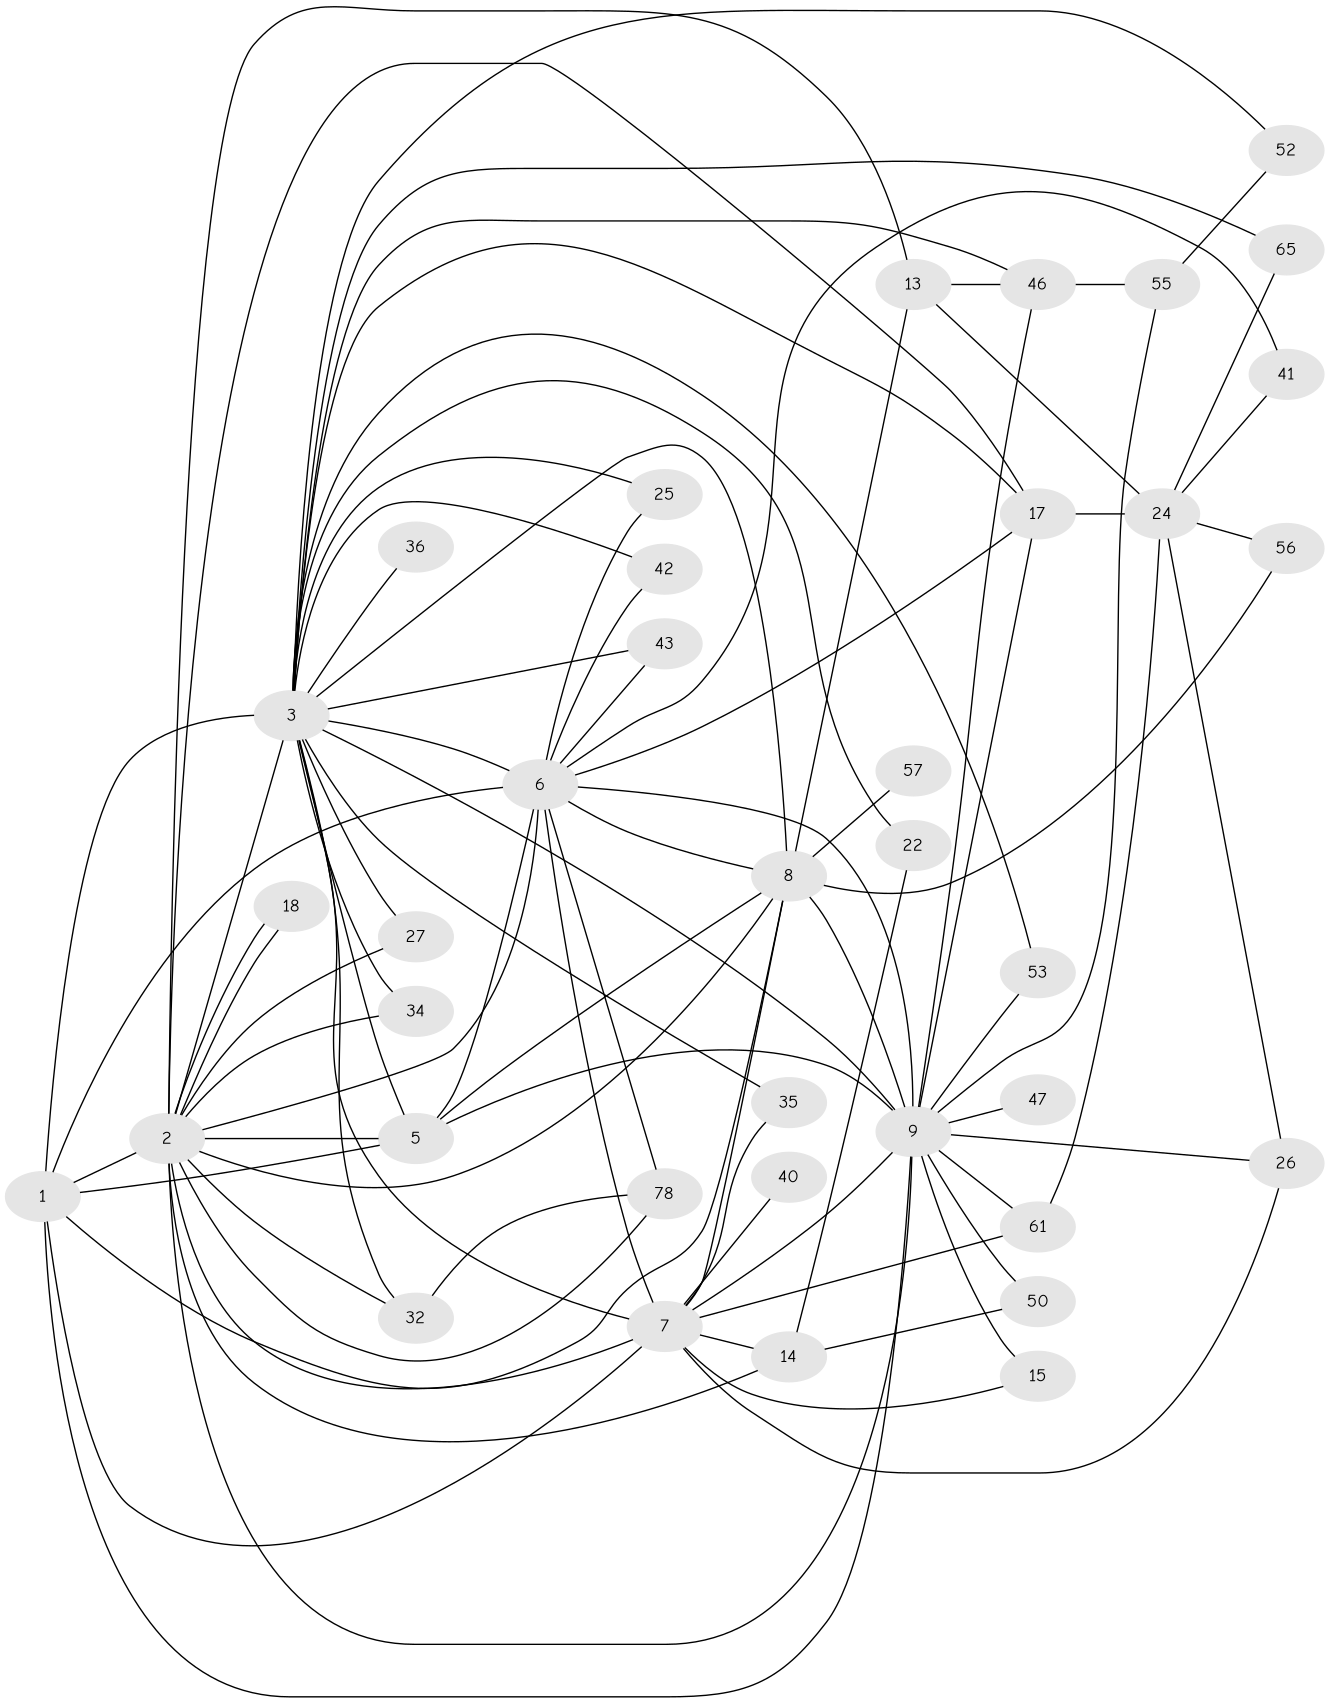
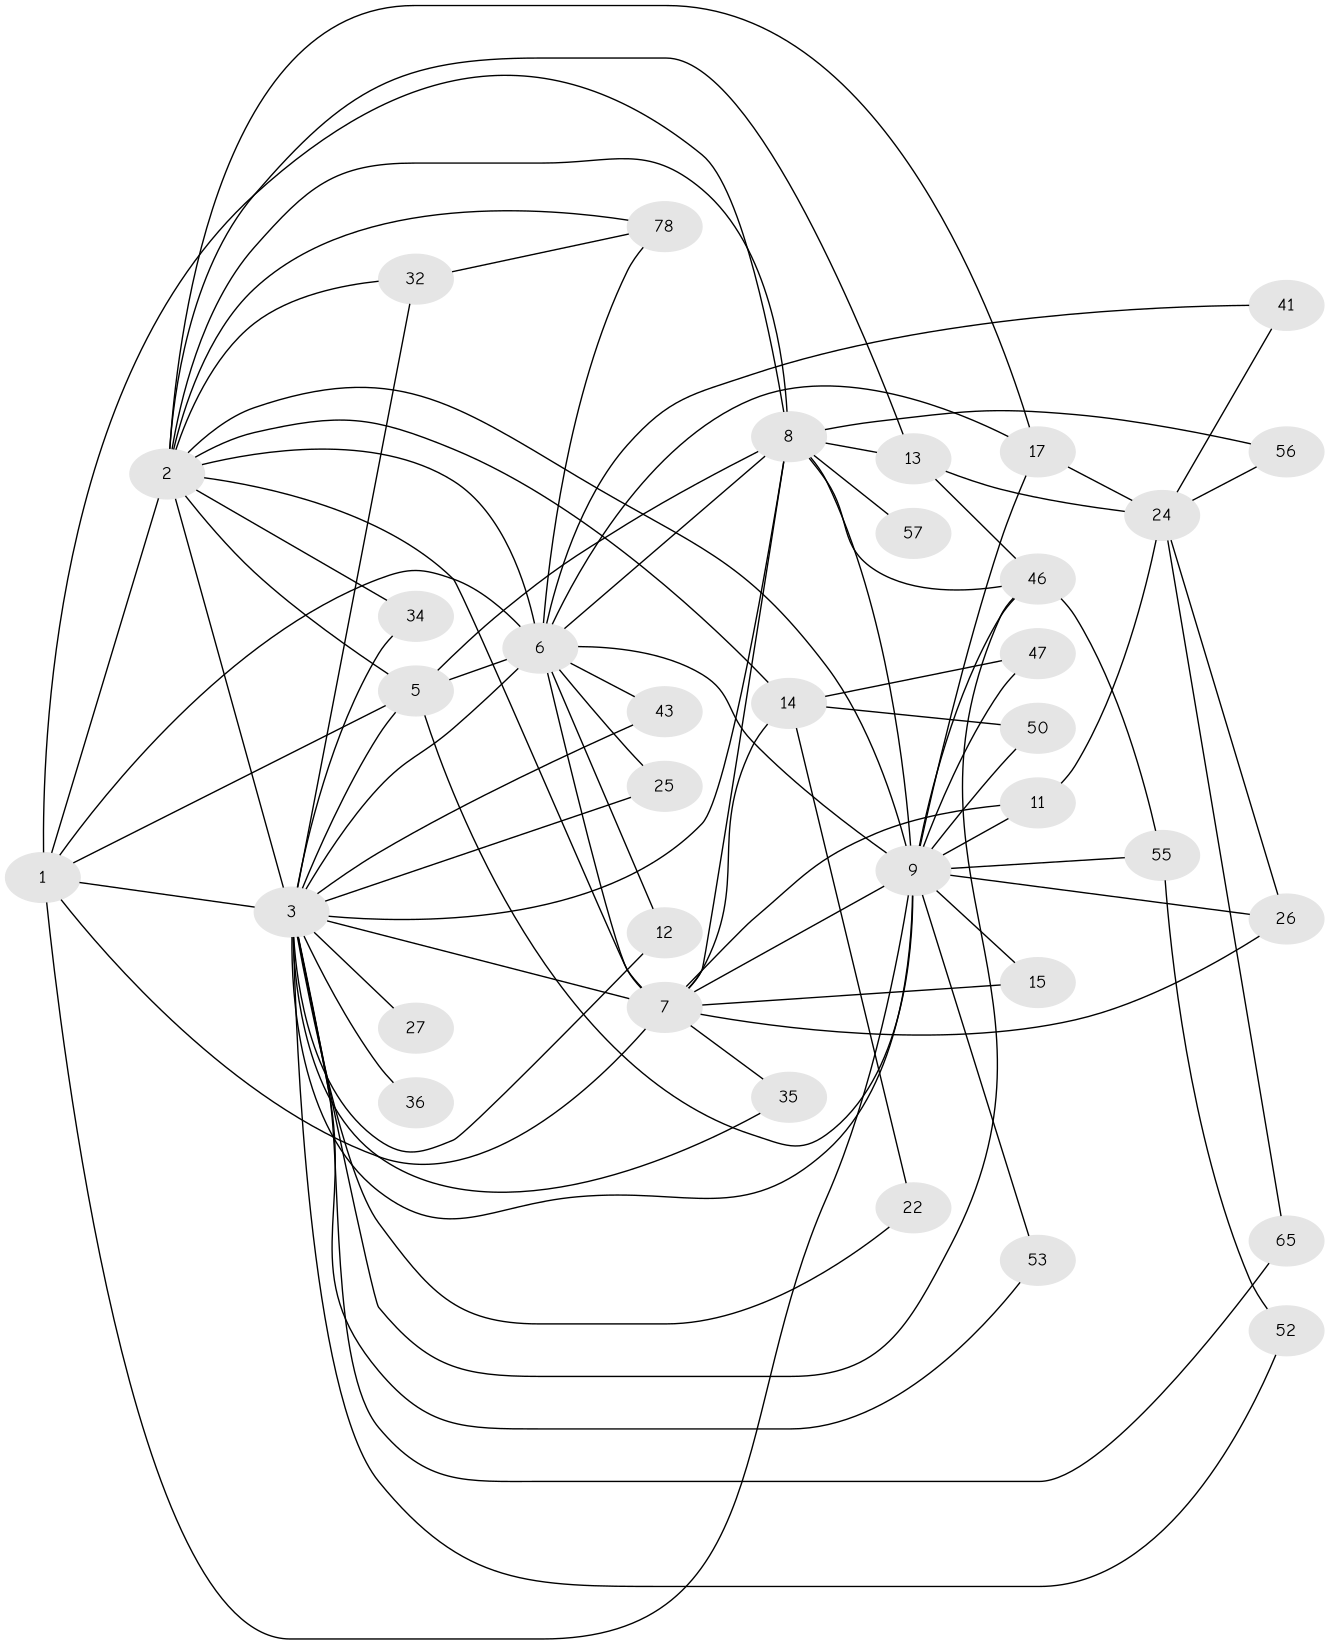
edge "17" -- "3": removed
node "42": label "42" -> "12"
edge "8" -- "46": added
edge "47" -- "14": added
node "18": removed
edge "27" -- "2": removed
node "40": removed
node "61": label "61" -> "11"
